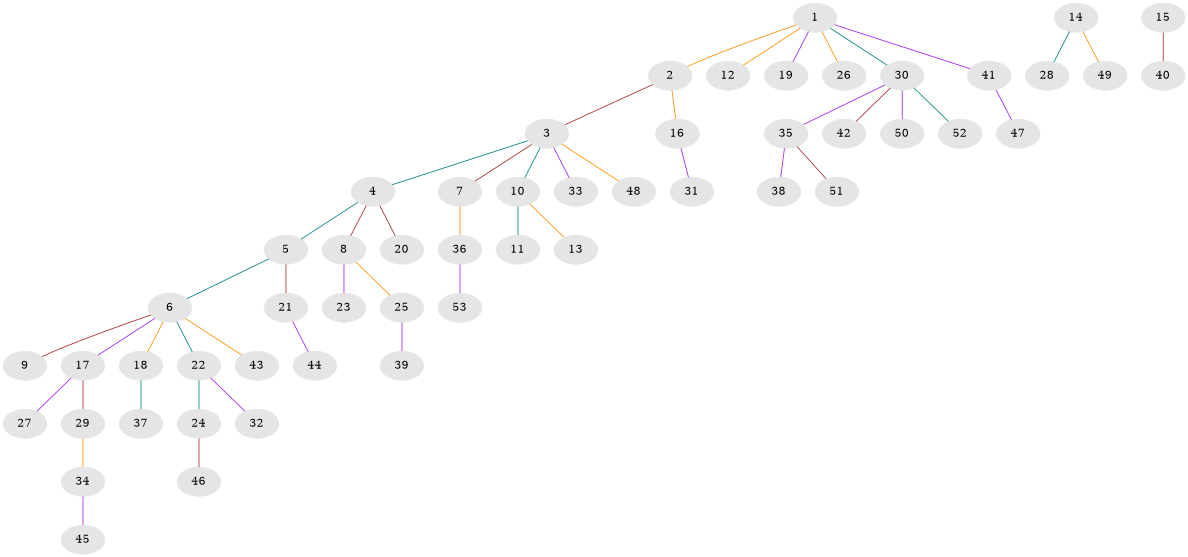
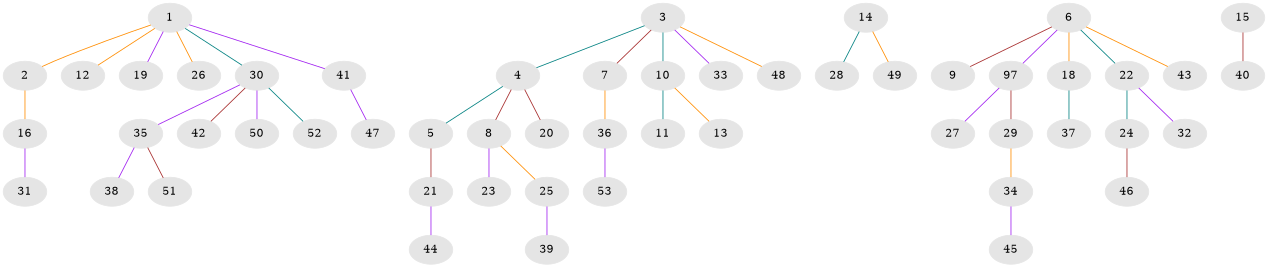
edge "2" -- "3": removed
edge "5" -- "6": removed
node "17": label "17" -> "97"
